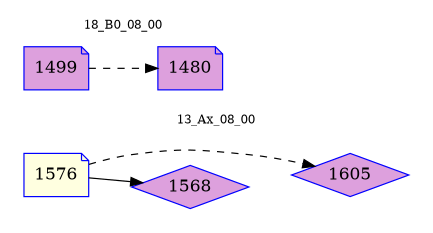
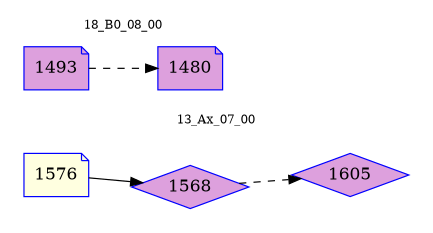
node "1499": label "1499" -> "1493"
cluster "13_Ax_08_00": label "13_Ax_08_00" -> "13_Ax_07_00"
edge "1576" -> "1605": now "1568" -> "1605"
